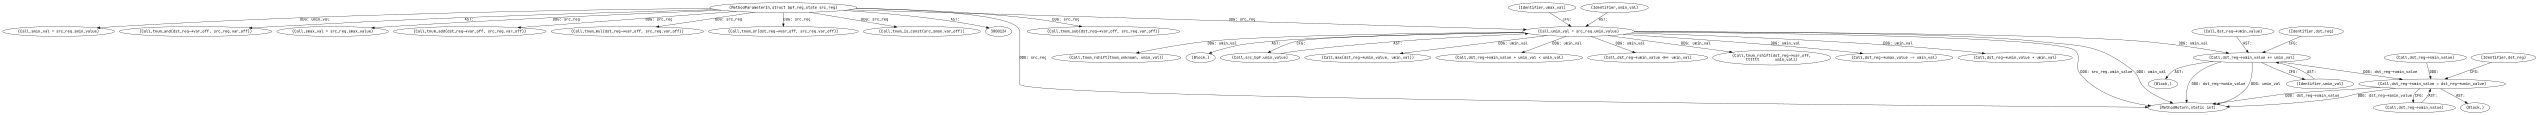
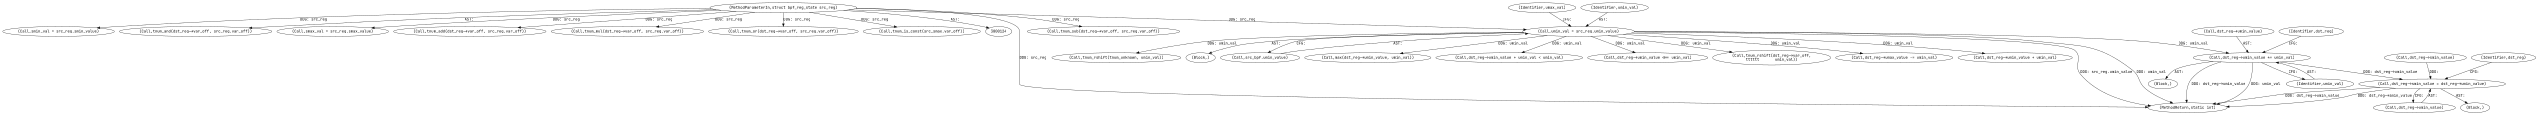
edge "(MethodParameterIn,struct bpf_reg_state src_reg)" -> "(Call,smin_val = src_reg.smin_value)": label "DDG: umin_val" -> "DDG: src_reg"
